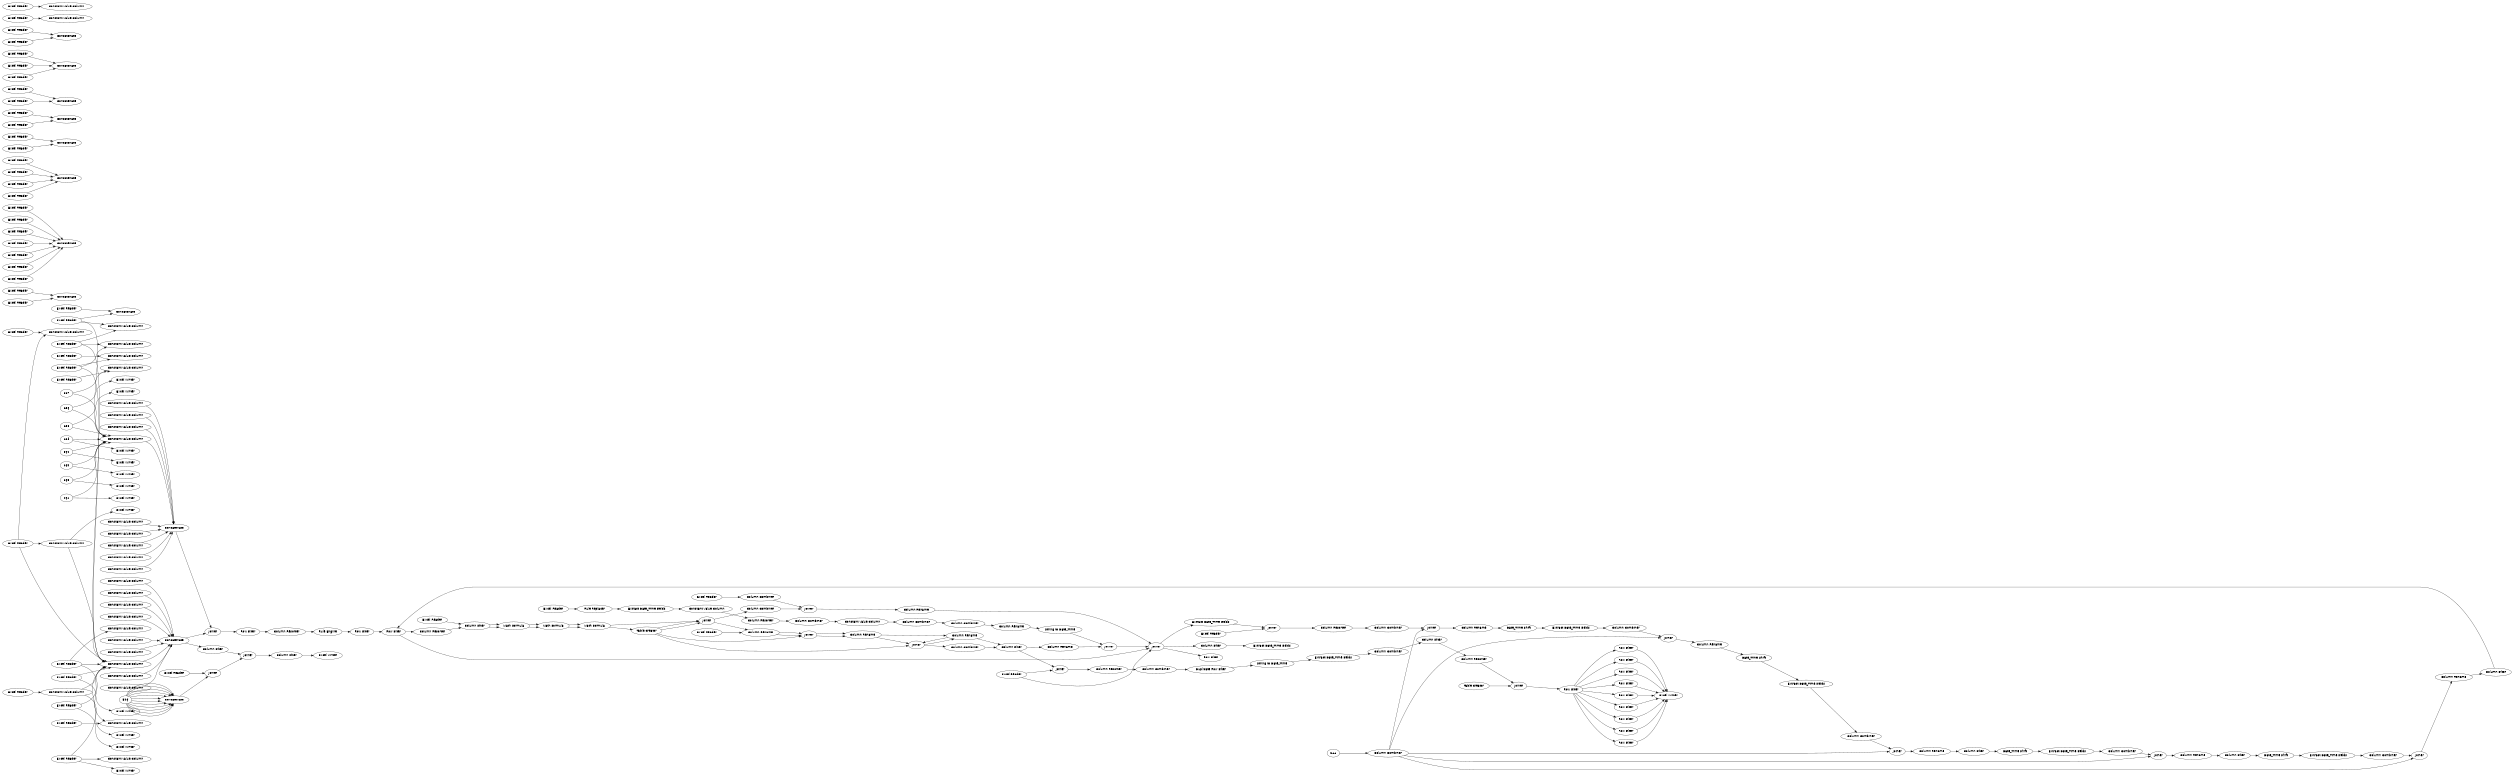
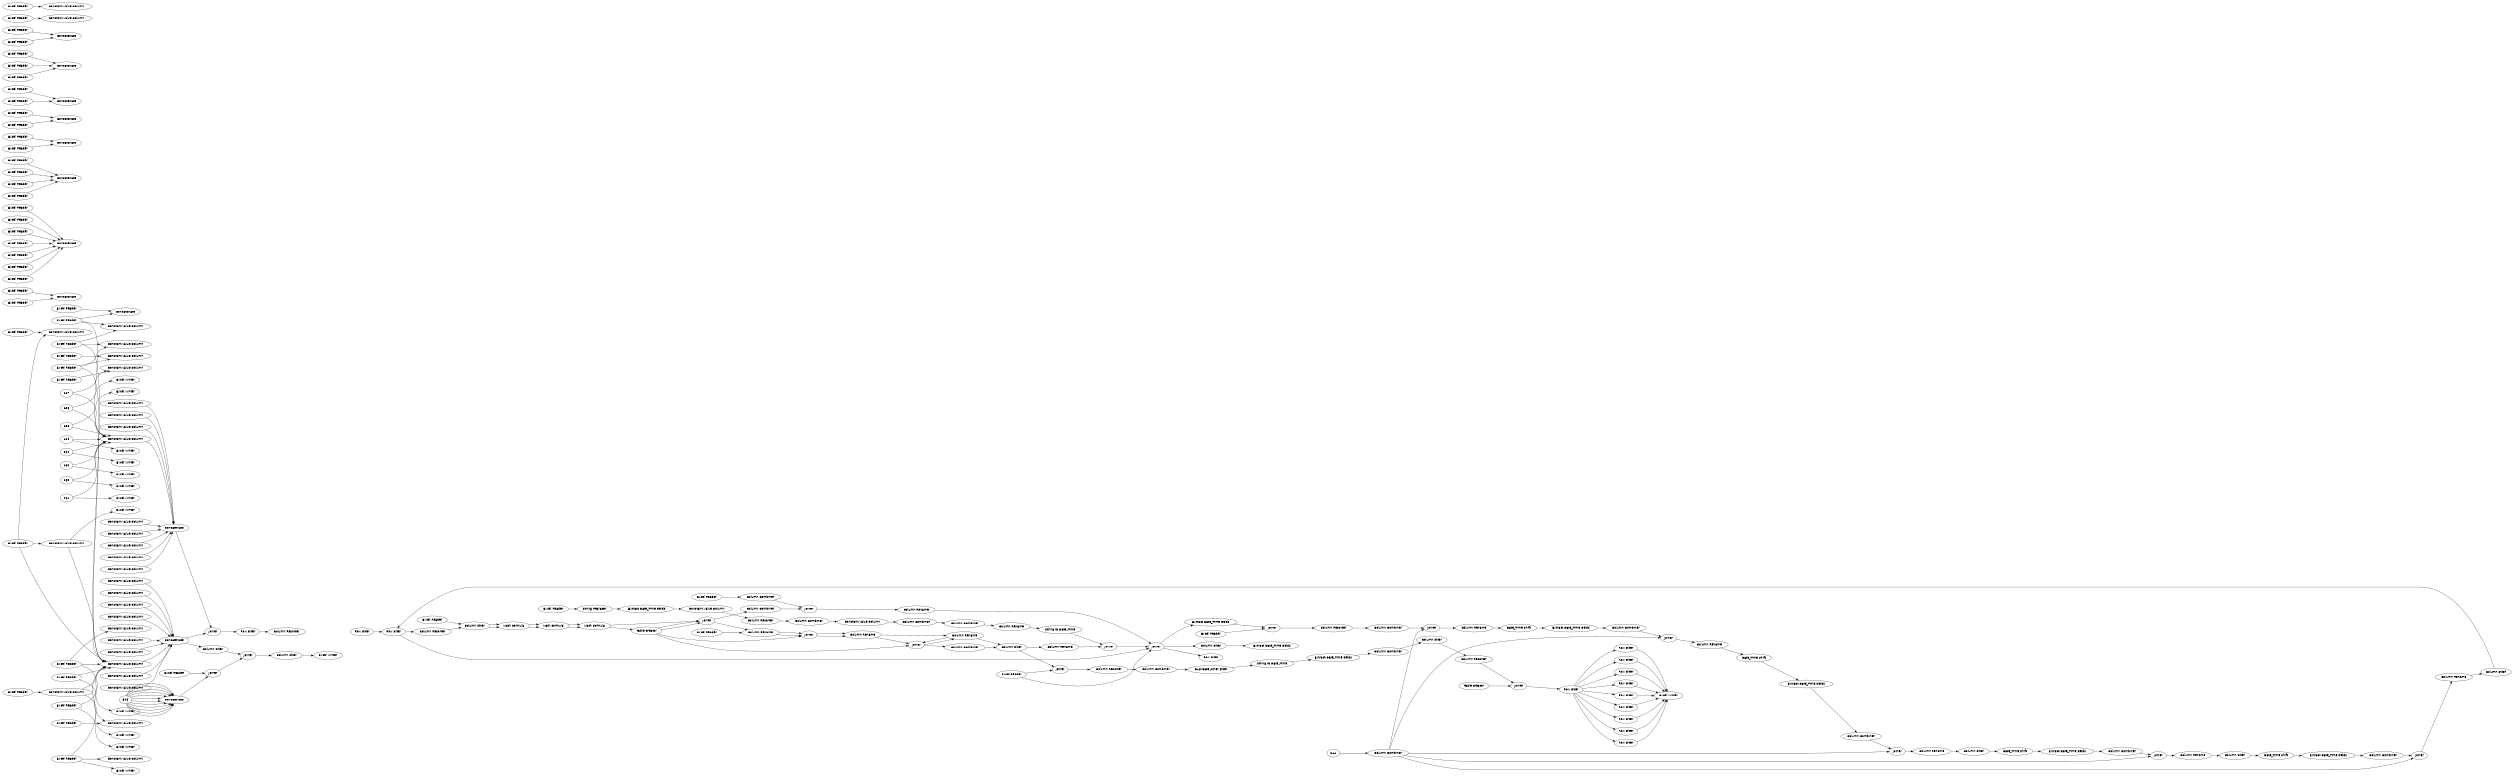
node "Rule Replacer": label "Rule Replacer" -> "String Replacer"
node "Rule Engine": removed
node "Duplicate Row Filter": label "Duplicate Row Filter" -> "Duplicate Joiner Filter"
